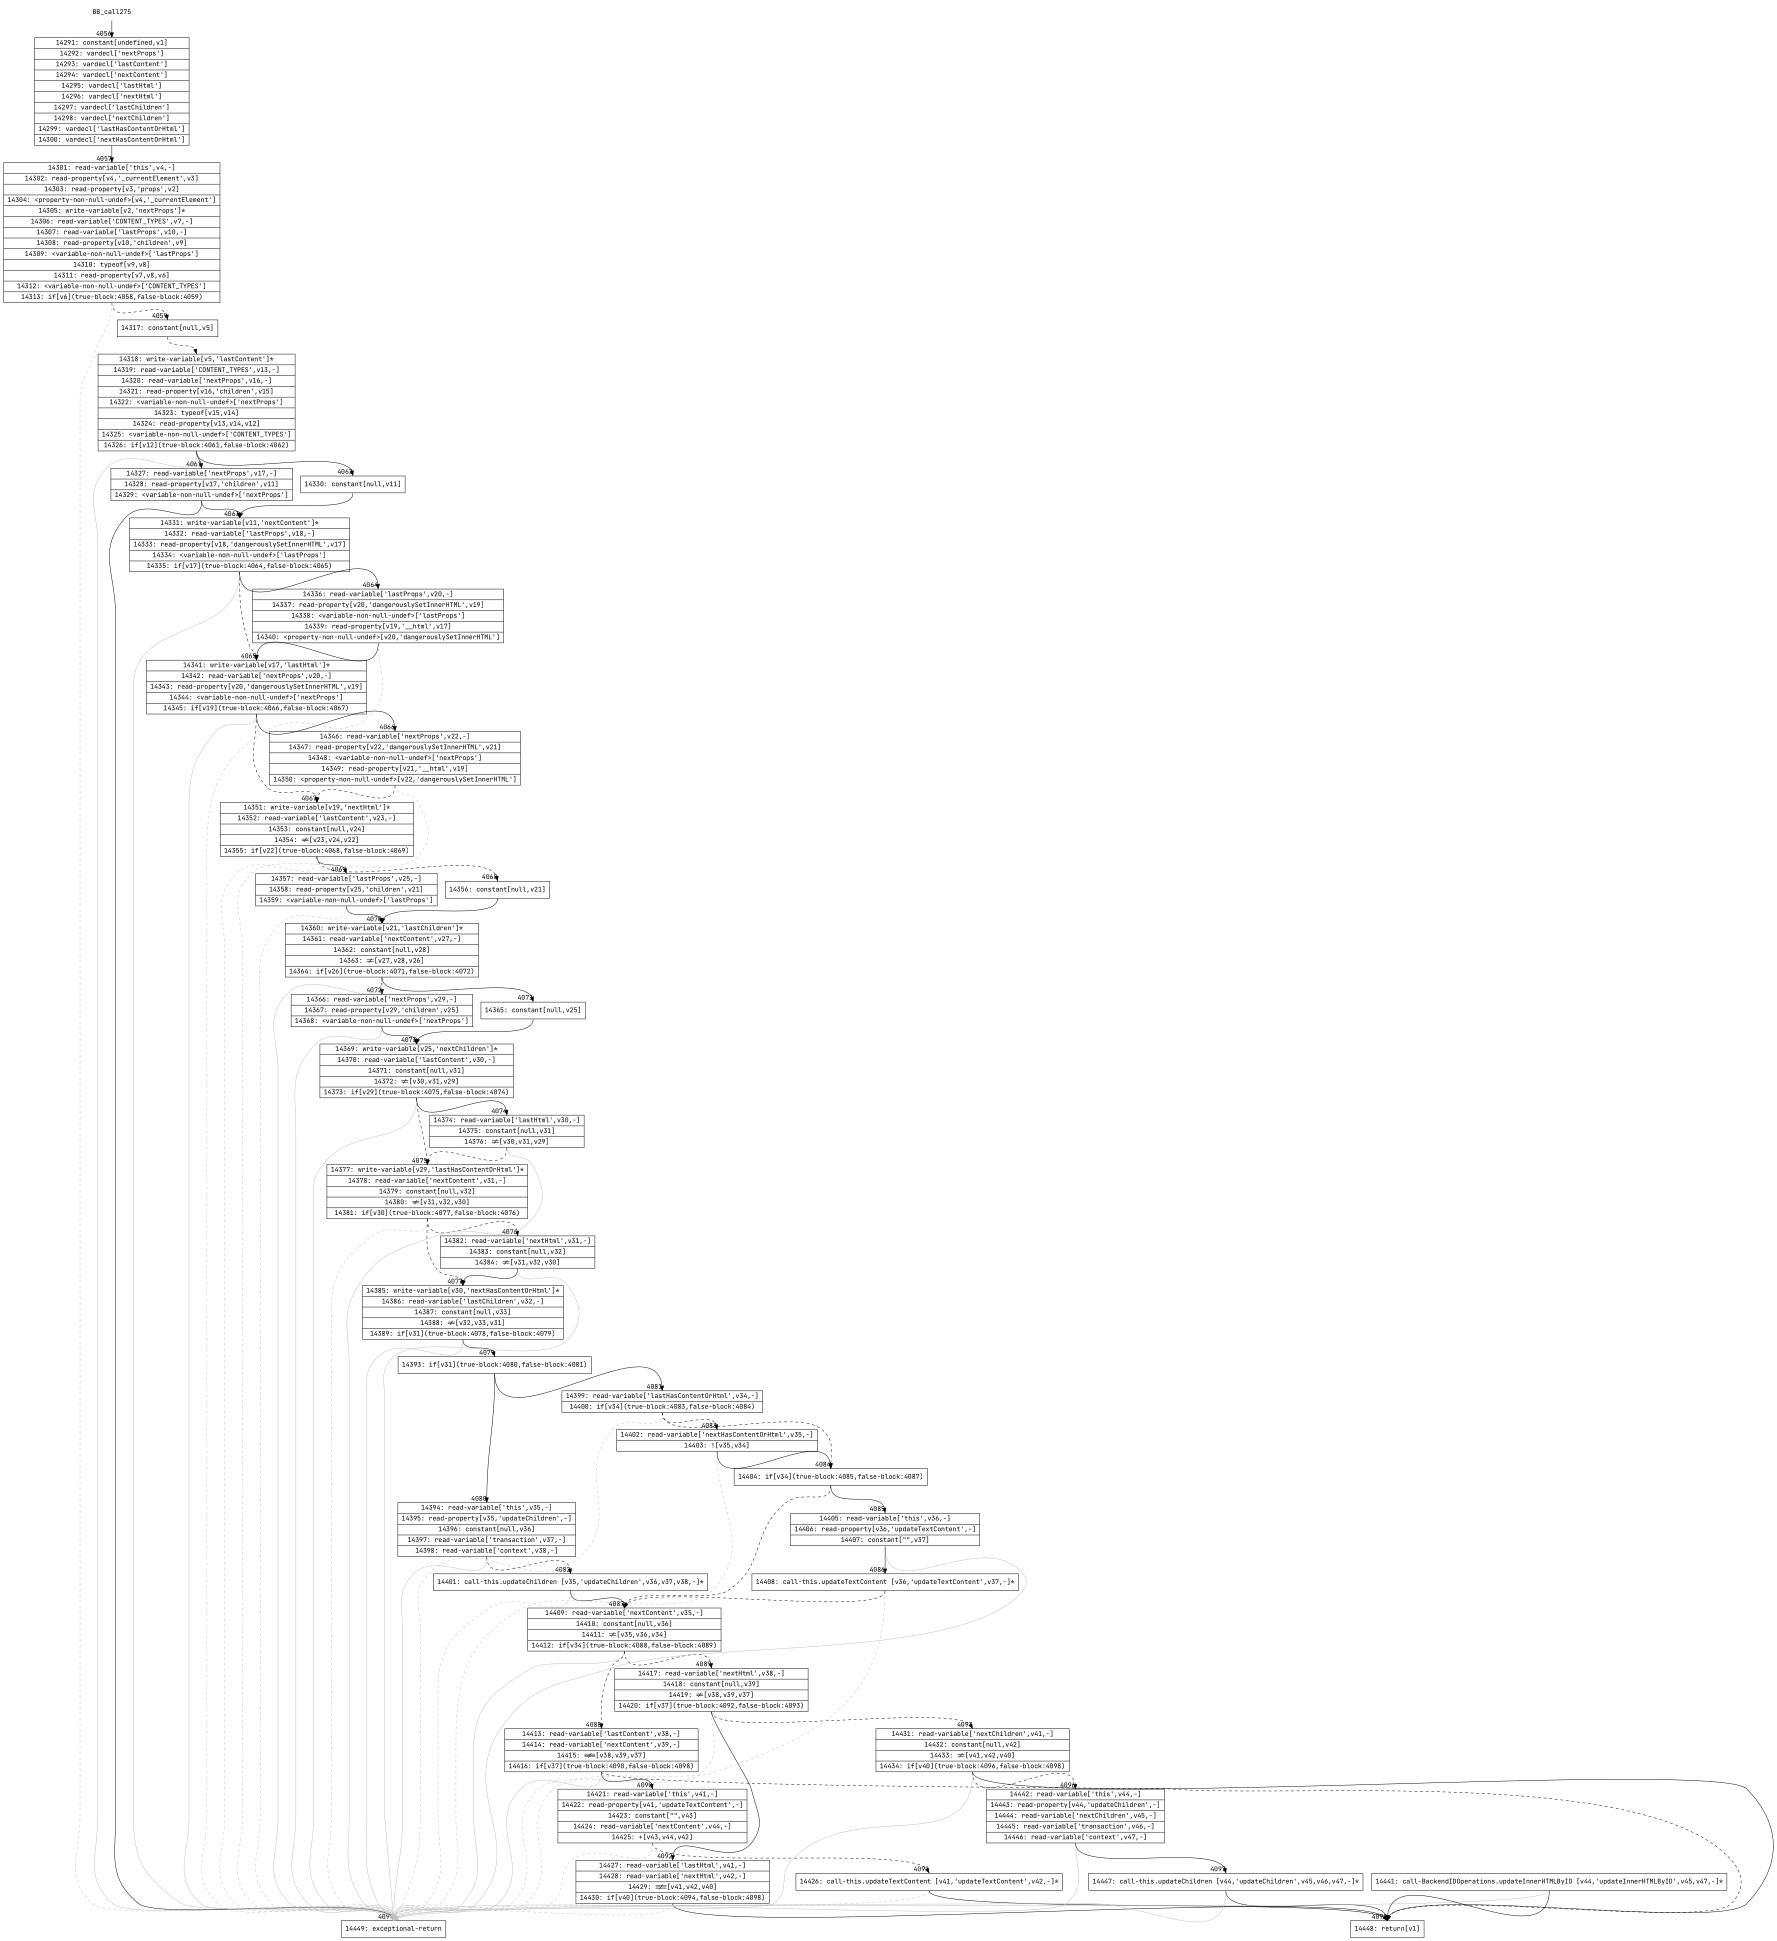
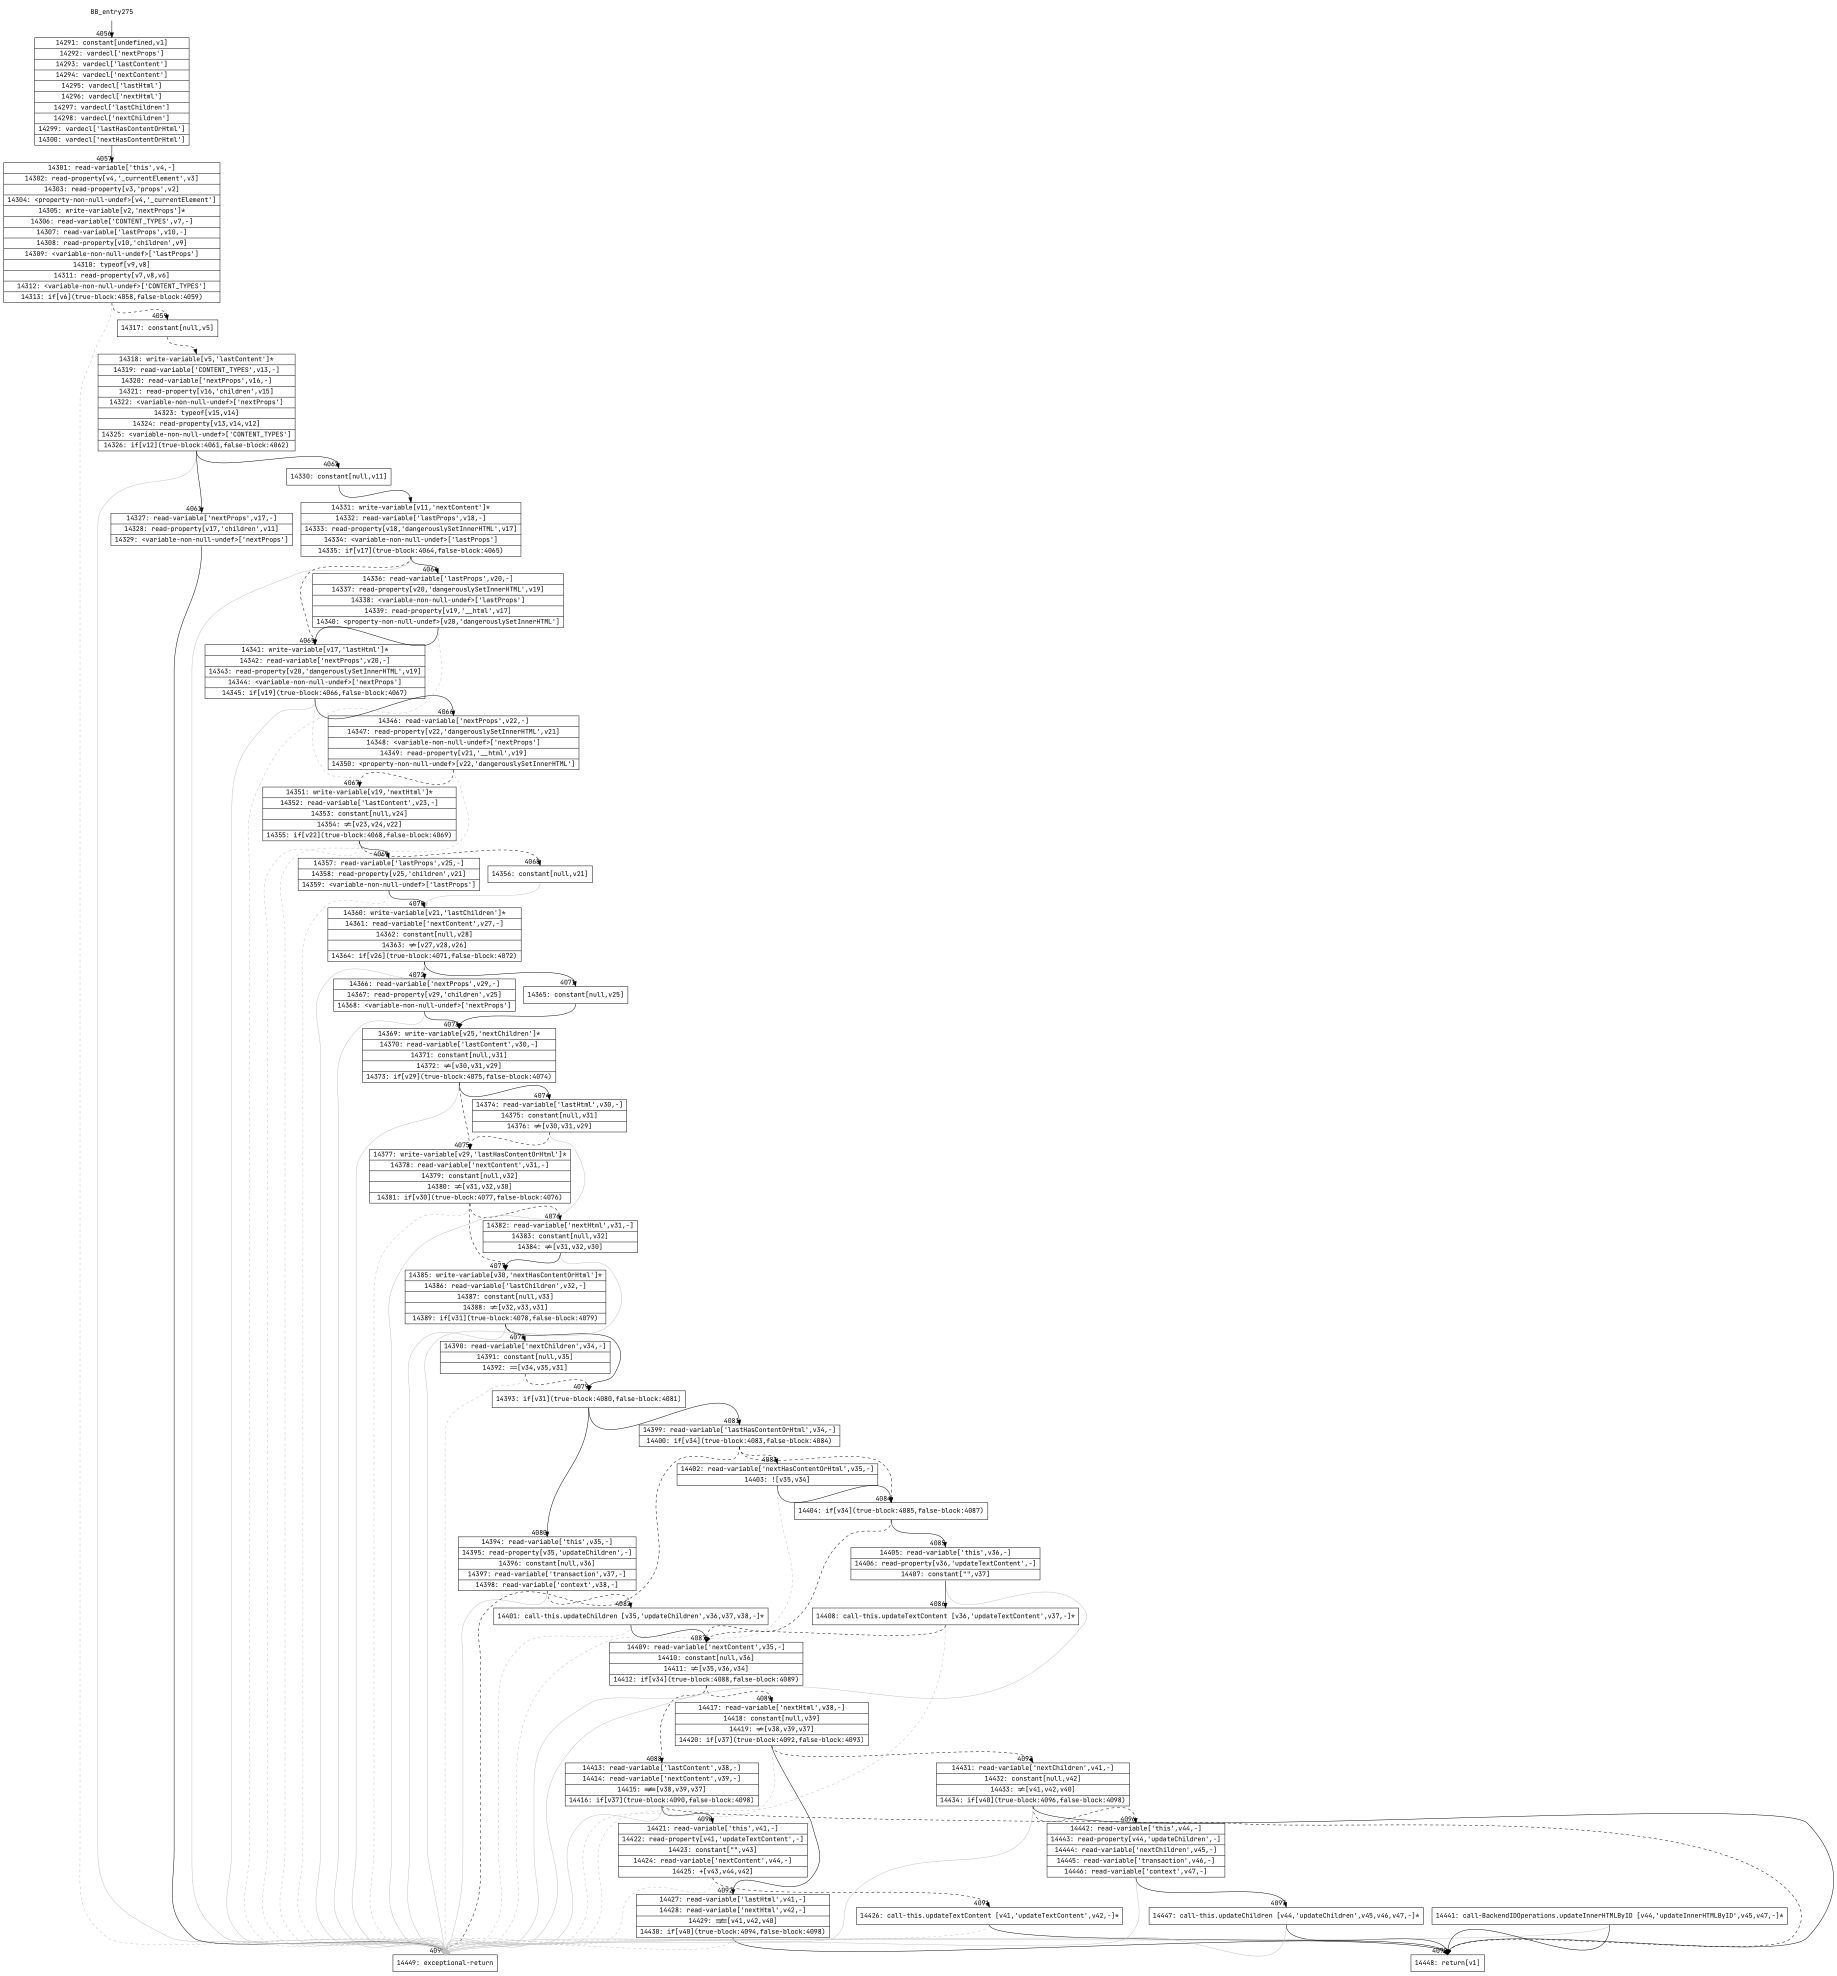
node "BB_call275": label "BB_call275" -> "BB_entry275"
edge "14327: read-variable['nextProps',v17,-]" -> "14331: write-variable[v11,'nextContent']*": removed
edge "14341: write-variable[v17,'lastHtml']*" -> "14351: write-variable[v19,'nextHtml']*": color black -> gray
edge "14356: constant[null,v21]" -> "14360: write-variable[v21,'lastChildren']*": color black -> gray
node "14390: read-variable['nextChildren',v34,-]": added
edge "14399: read-variable['lastHasContentOrHtml',v34,-]" -> "14449: exceptional-return": color gray -> black
